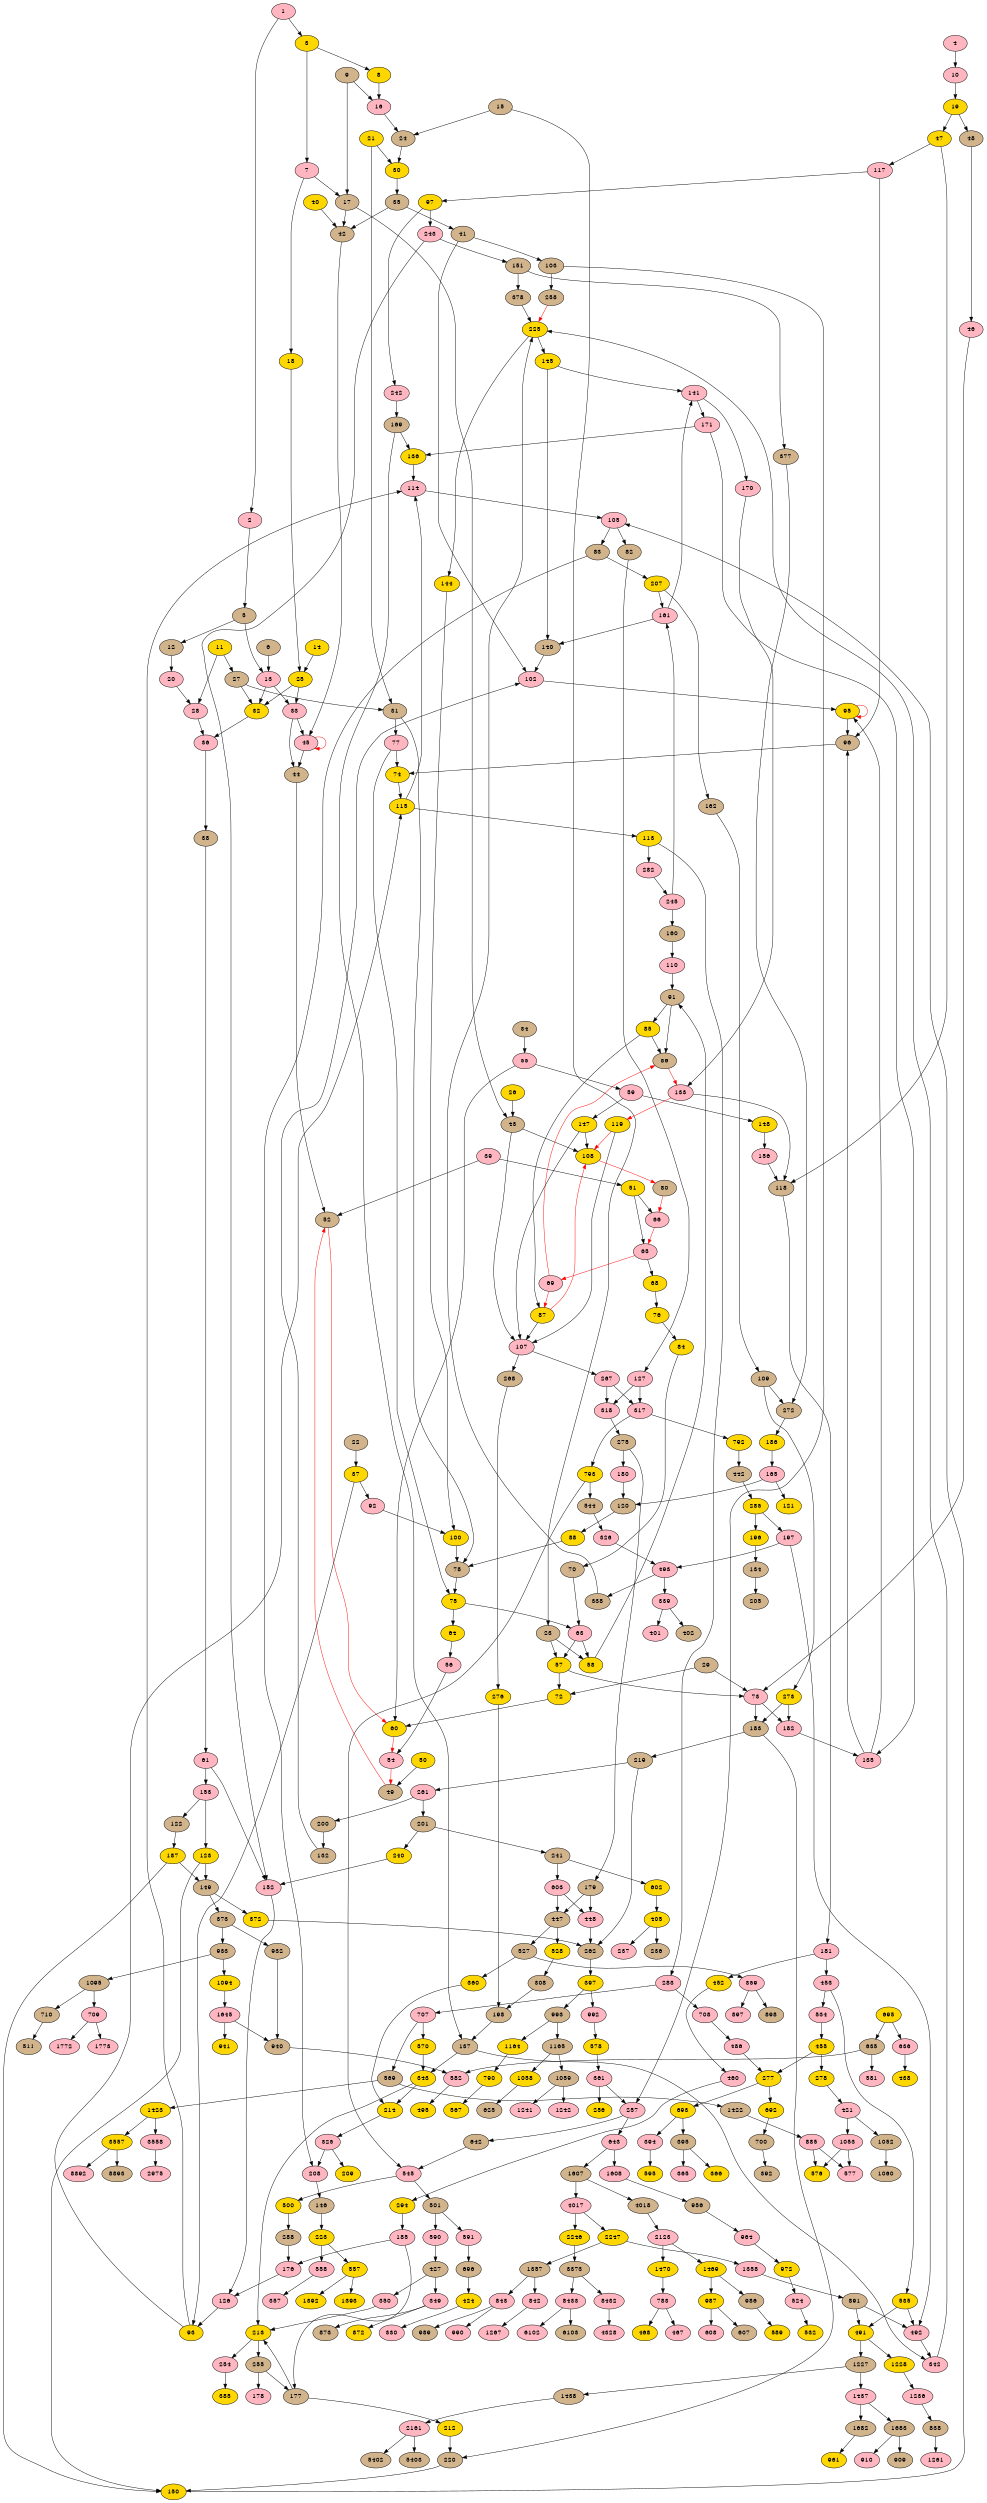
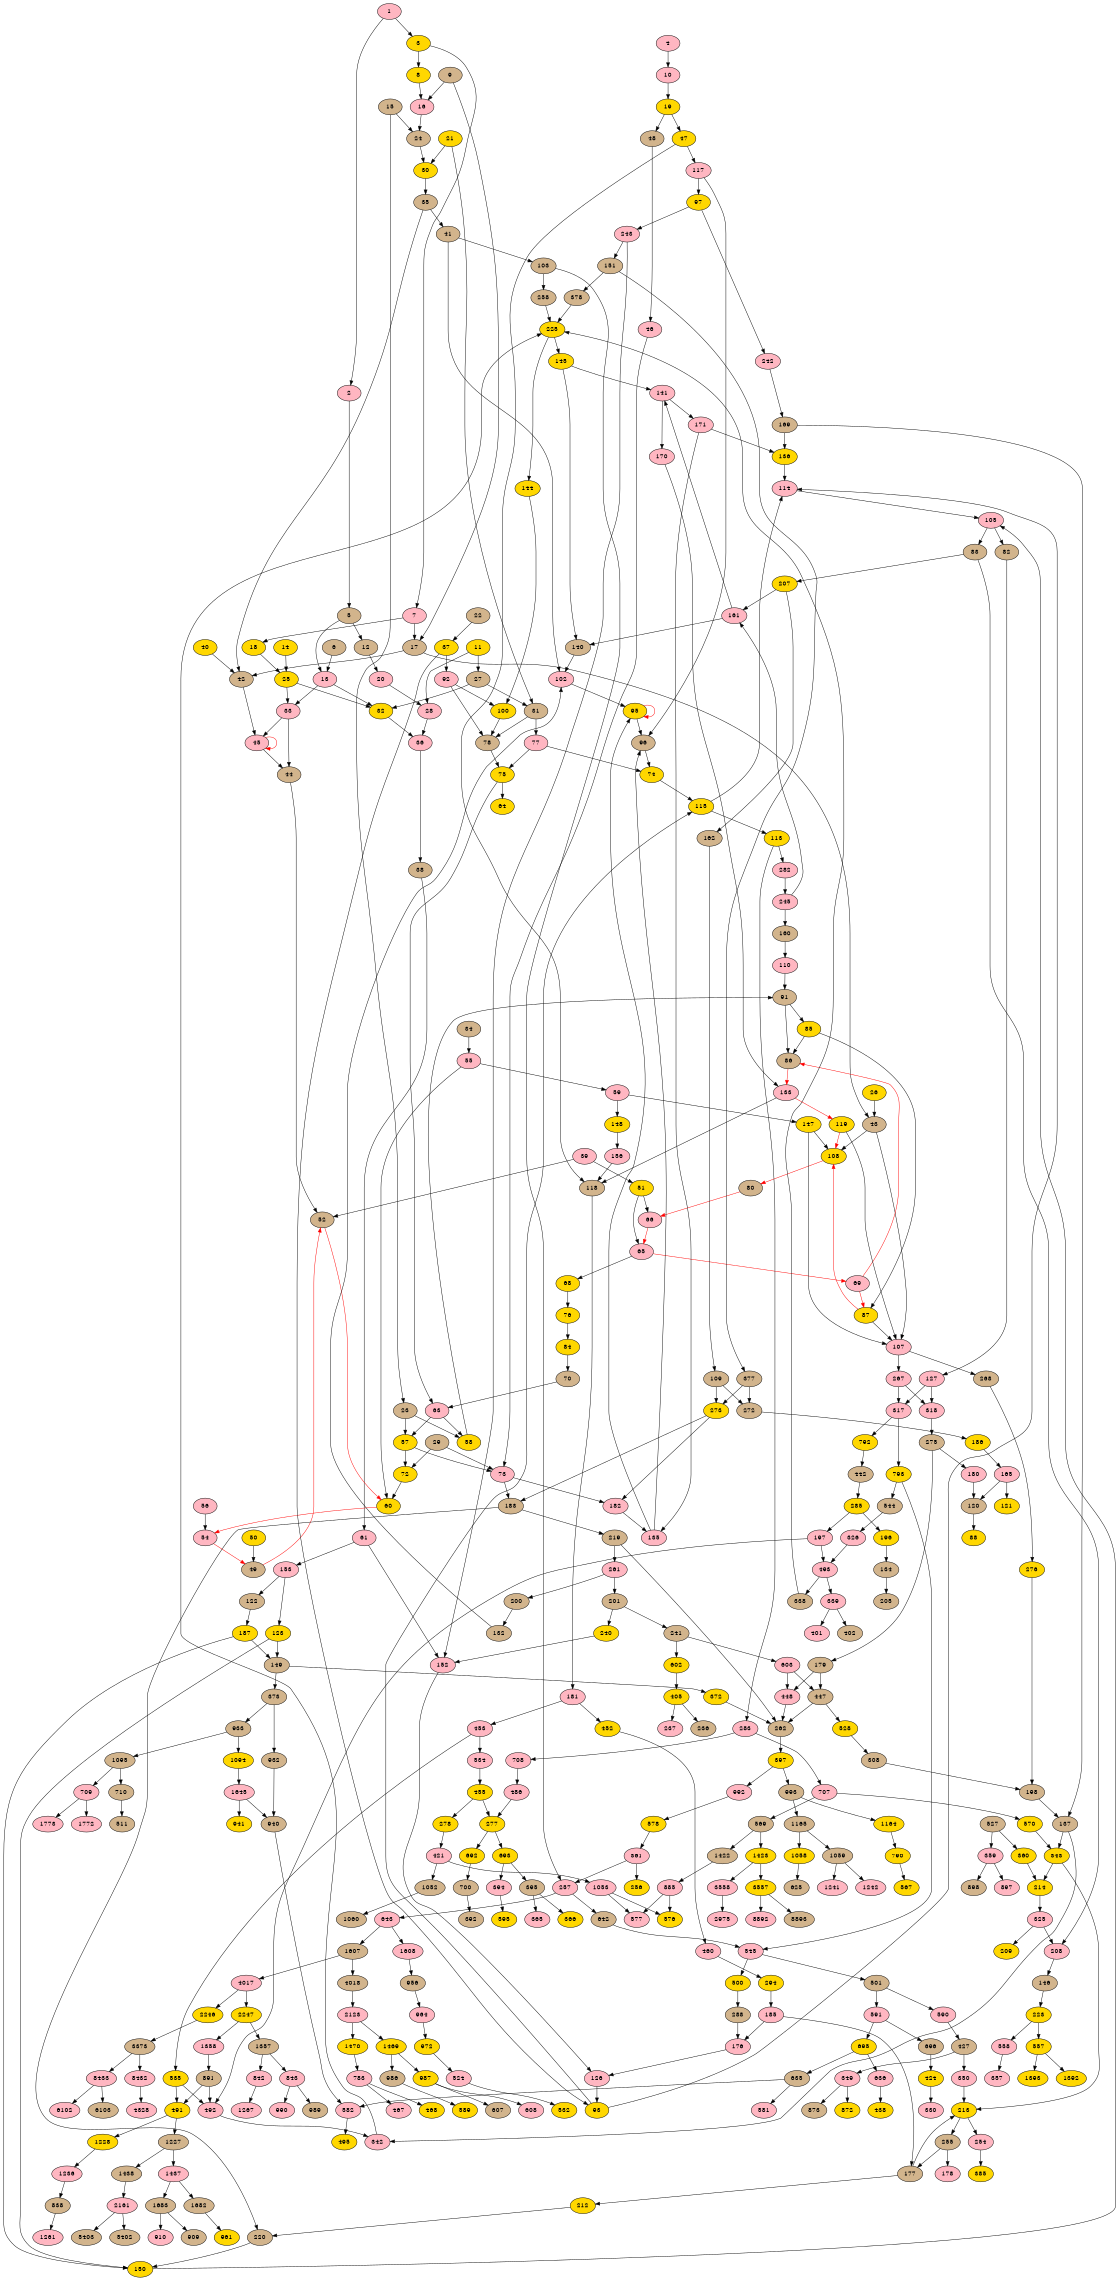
edge "258" -> "225": color red -> black
edge "377" -> "273": added
edge "88" -> "78": now "92" -> "78"
edge "64" -> "56": removed
edge "447" -> "527": now "447" -> "262"
edge "591" -> "695": added
